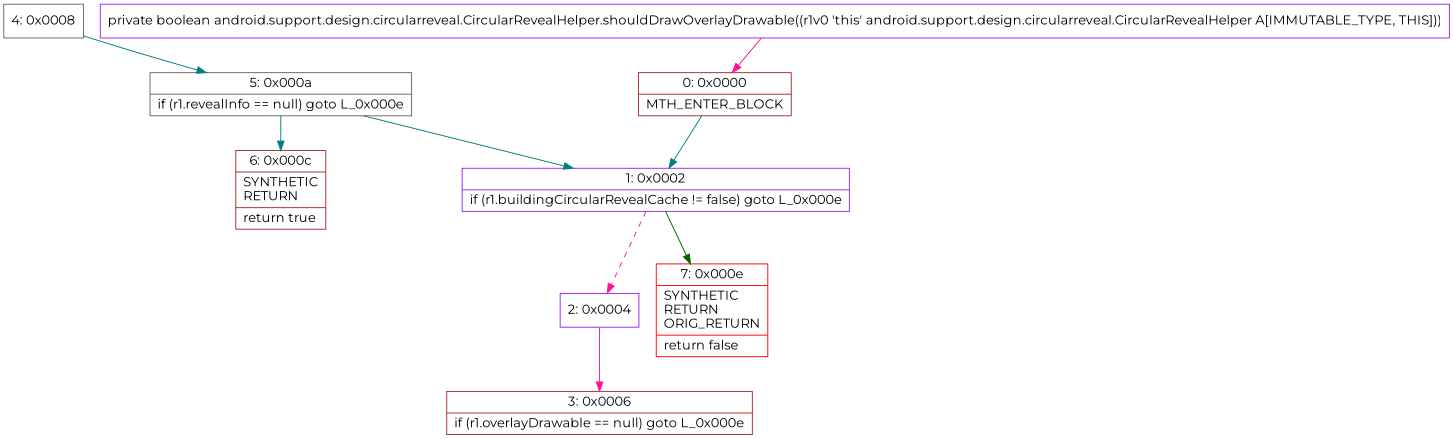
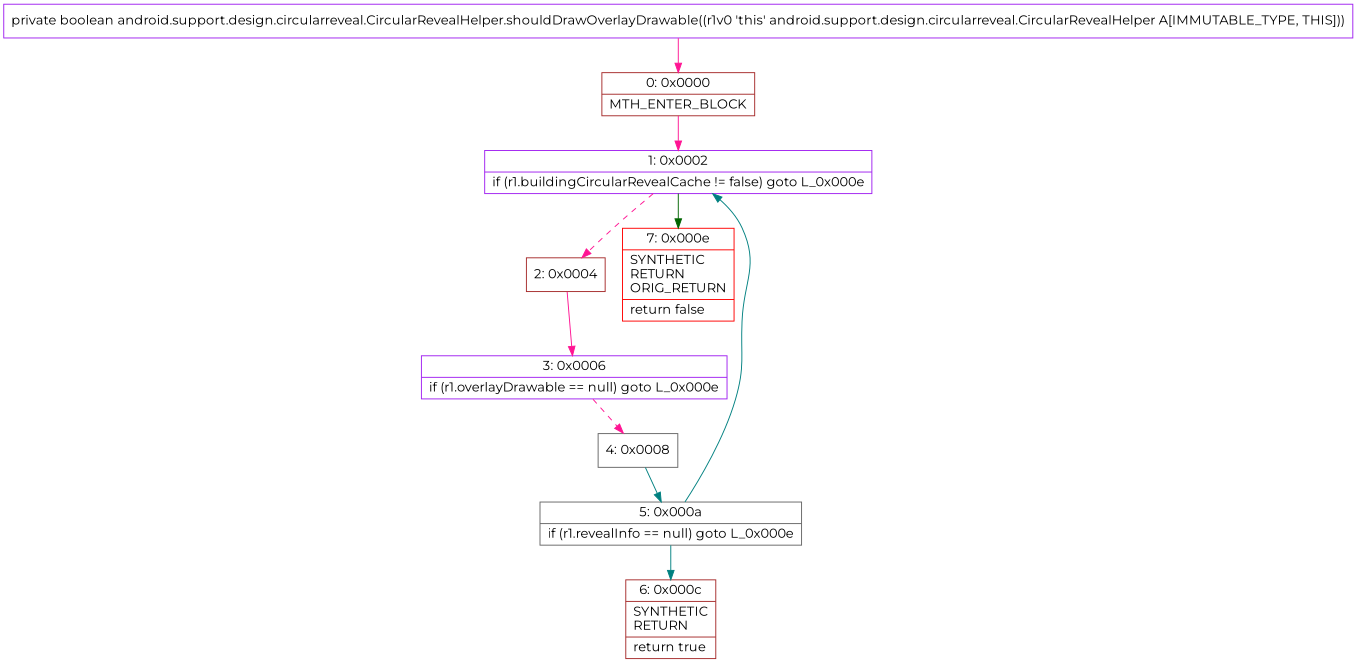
edge "0: 0x0000" -> "1: 0x0002": color teal -> deeppink
node "2: 0x0004": color purple -> brown
node "3: 0x0006": color brown -> purple
edge "3: 0x0006" -> "4: 0x0008": added
